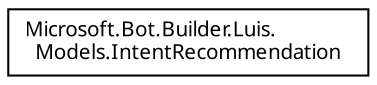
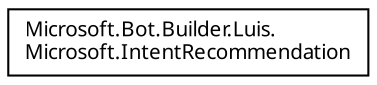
node "Microsoft.Bot.Builder.Luis. Models.IntentRecommendation": label "Microsoft.Bot.Builder.Luis. Models.IntentRecommendation" -> "Microsoft.Bot.Builder.Luis. Microsoft.IntentRecommendation"
